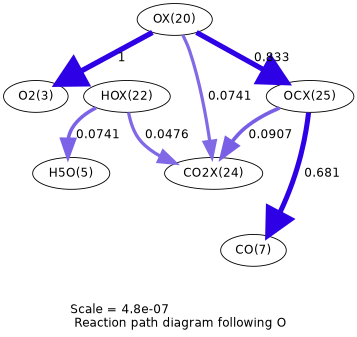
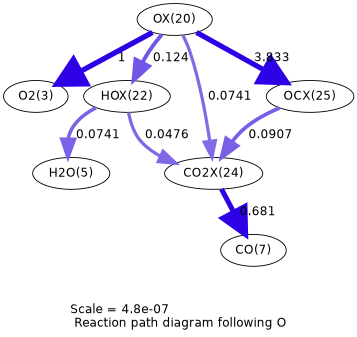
edge "OX(20)" -> "HOX(22)": added, label "0.124"
edge "OX(20)" -> "OCX(25)": label " 0.833" -> " 3.833"
edge "OCX(25)" -> "CO(7)": now "CO2X(24)" -> "CO(7)"
node "H5O(5)": label "H5O(5)" -> "H2O(5)"
